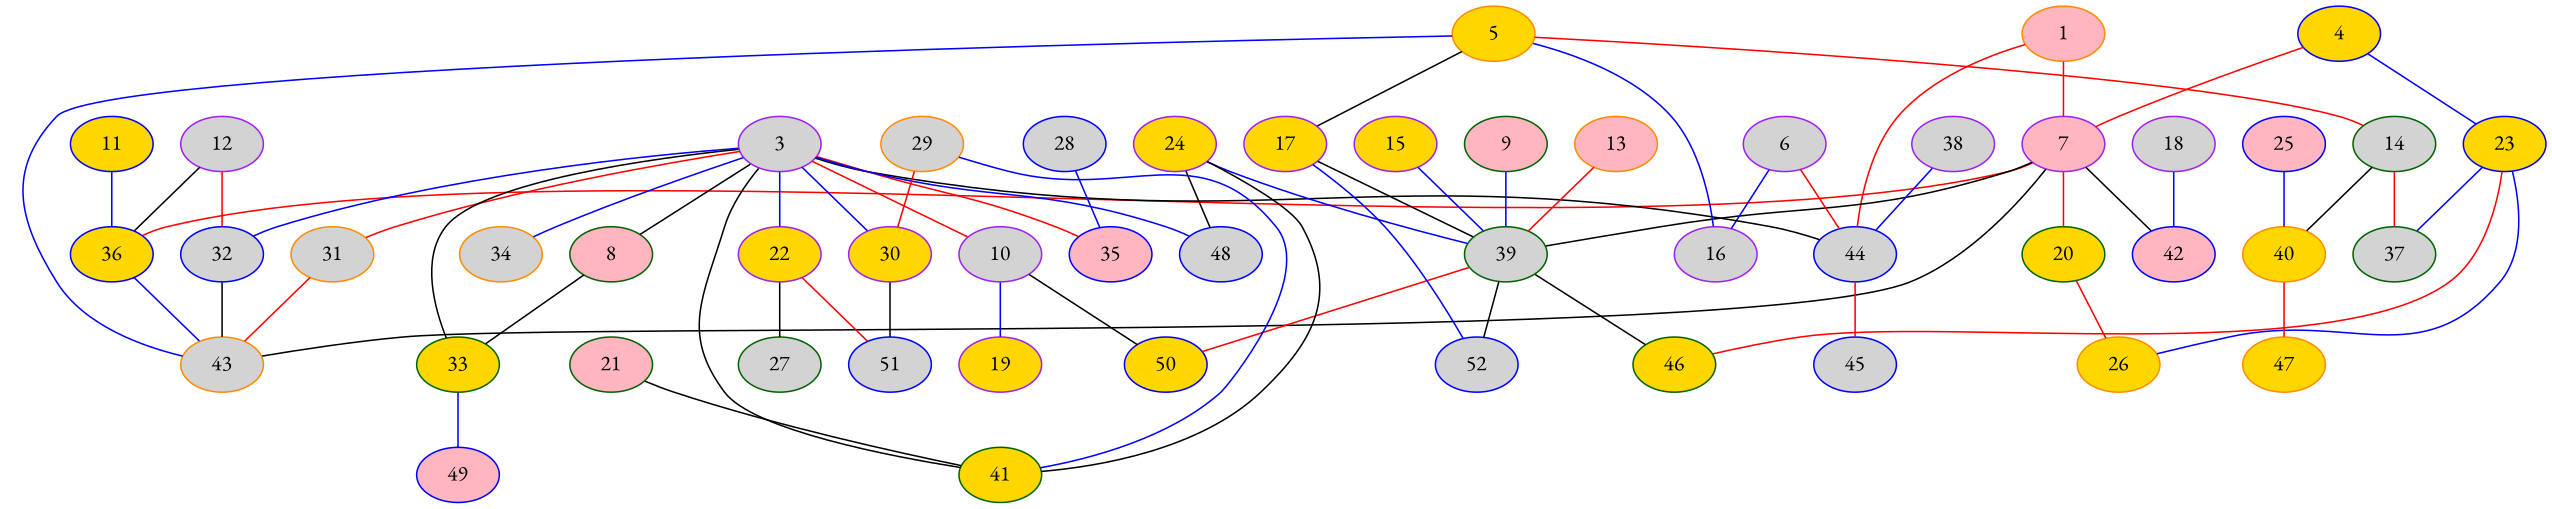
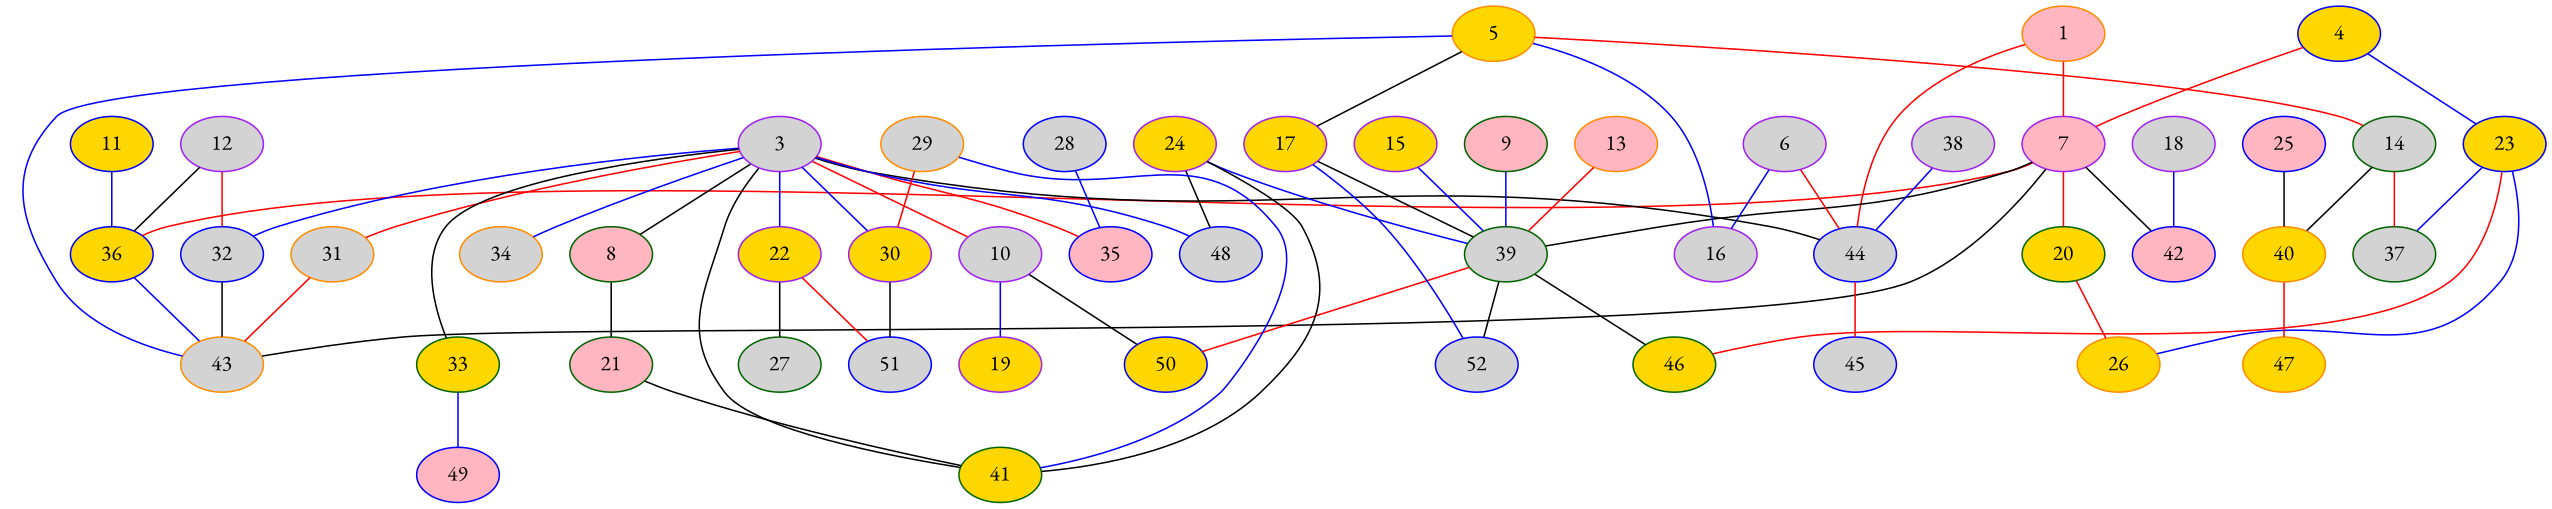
edge "25" -- "40": color blue -> black
edge "8" -- "33": now "8" -- "21"
